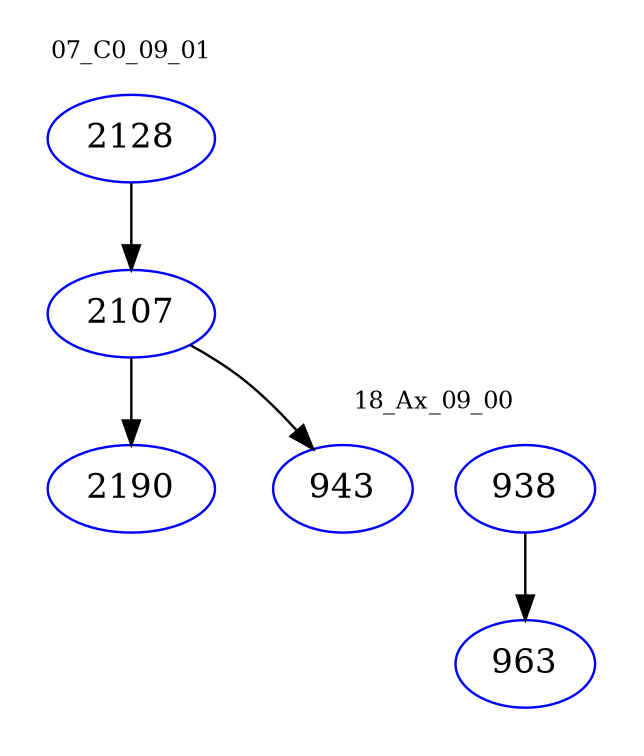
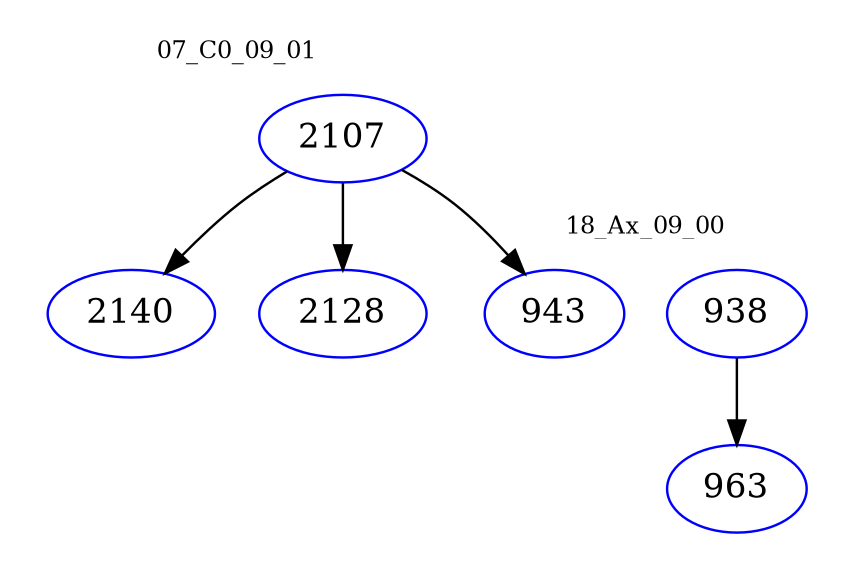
edge "2128" -> "2107": reversed
node "2190": label "2190" -> "2140"
